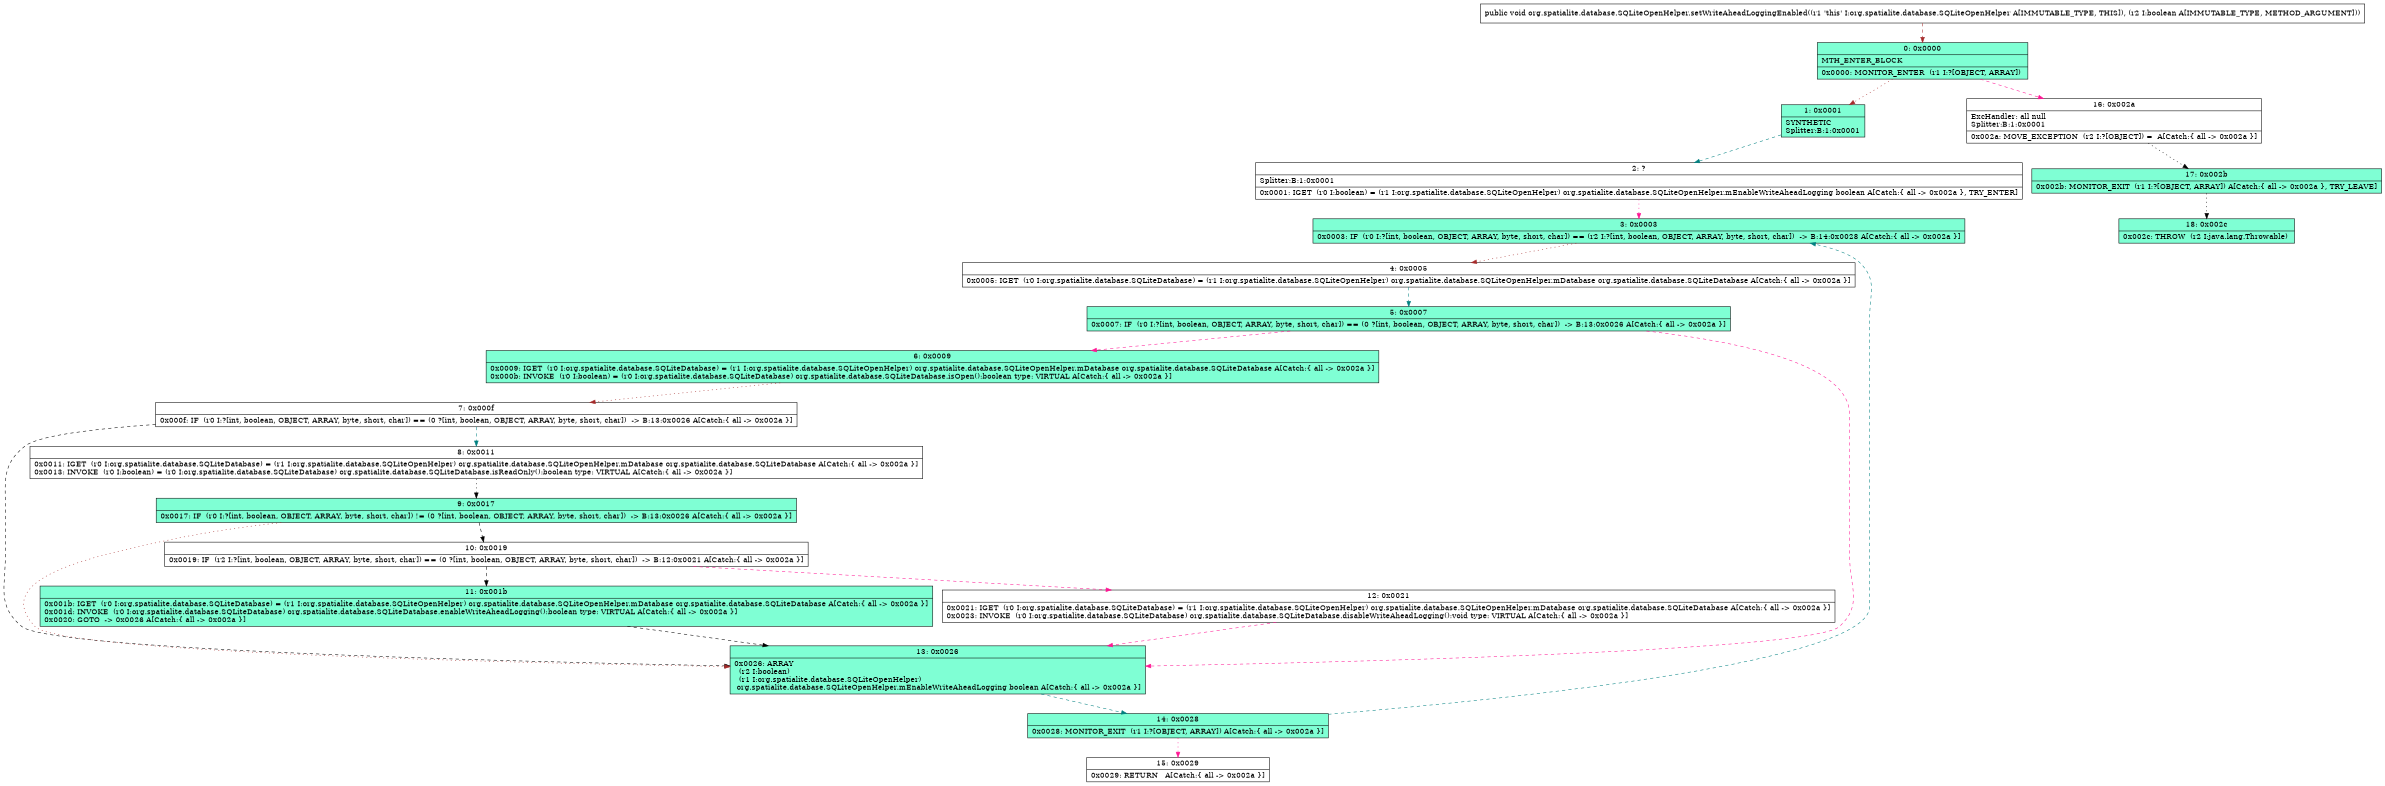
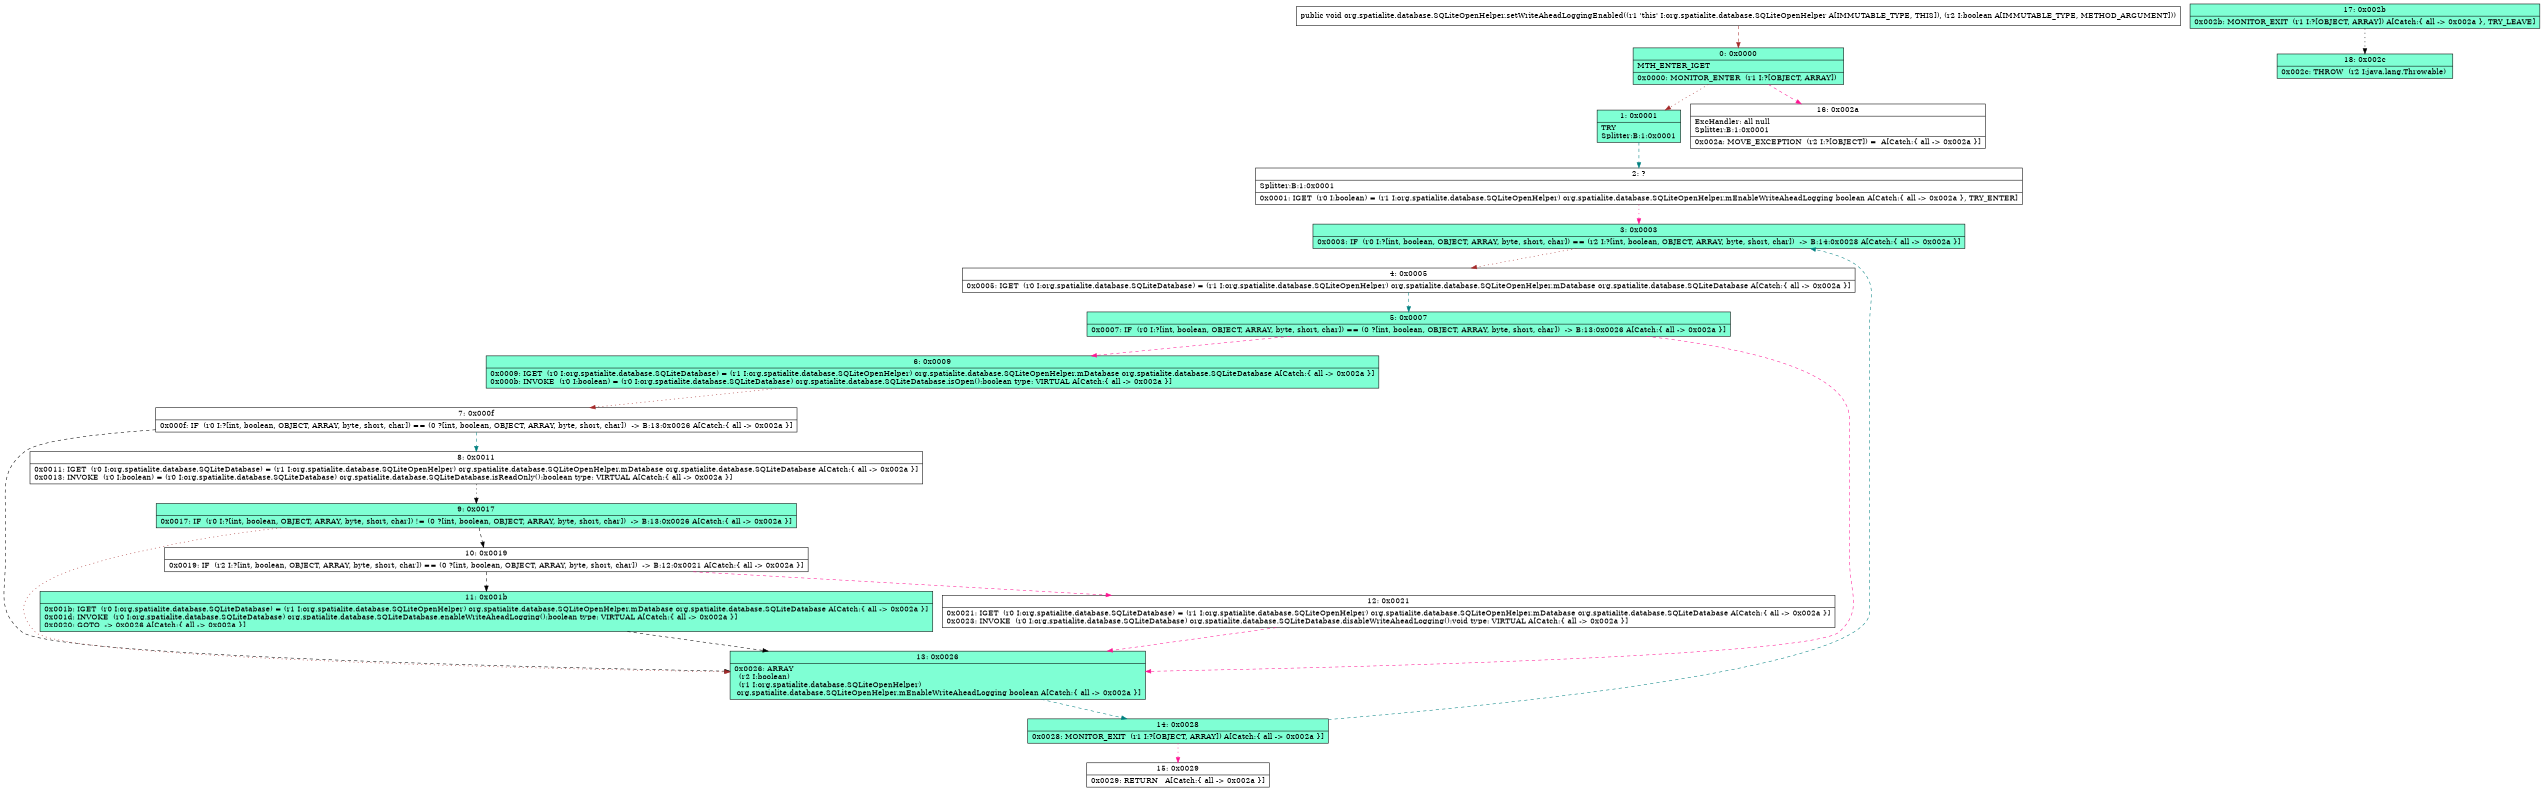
node "0: 0x0000": text "MTH_ENTER_BLOCK" -> "MTH_ENTER_IGET"
node "1: 0x0001": text "SYNTHETIC" -> "TRY"
edge "16: 0x002a" -> "17: 0x002b": removed
